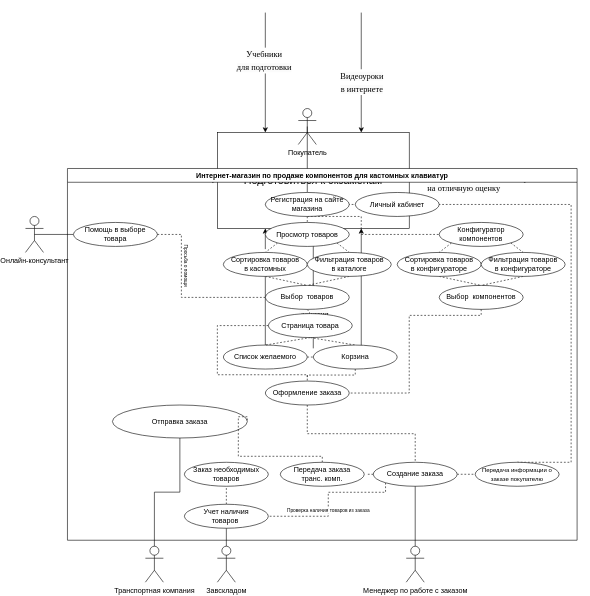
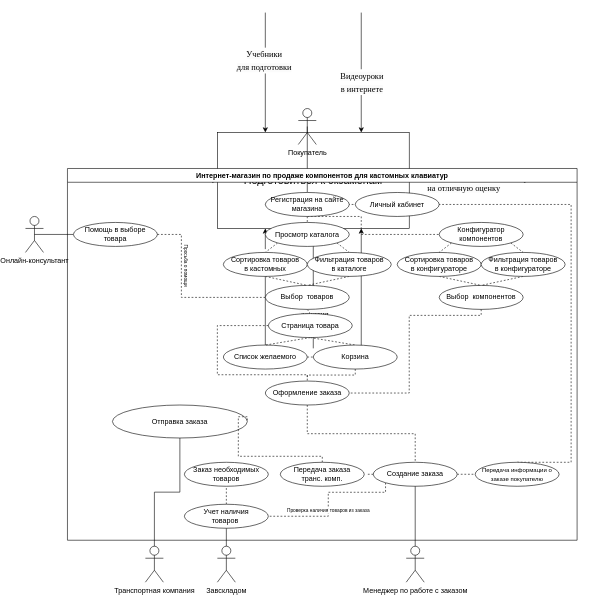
node "Просмотр товаров": label "Просмотр товаров" -> "Просмотр каталога"
